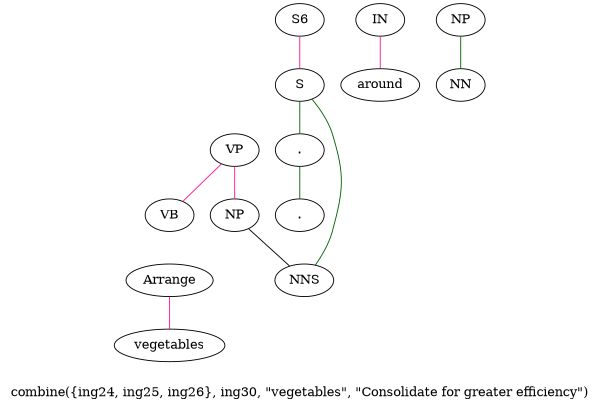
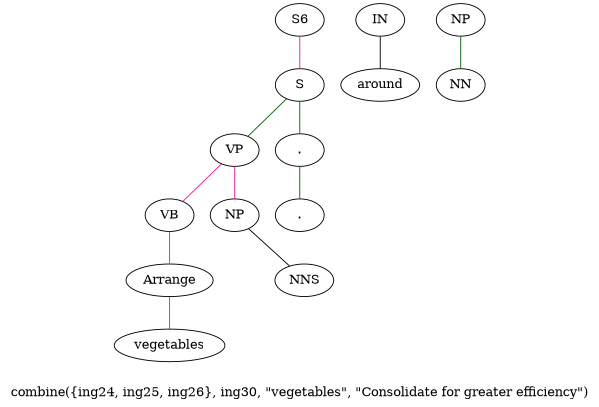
edge "IN" -- "around": color deeppink -> black
edge "S" -- "NNS": now "S" -- "VP"
edge "VB" -- "Arrange": added
